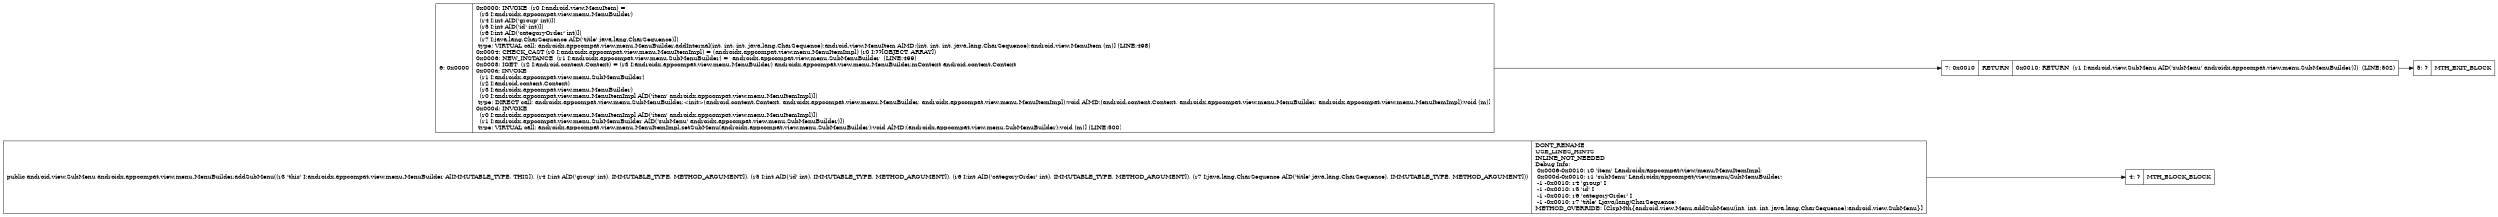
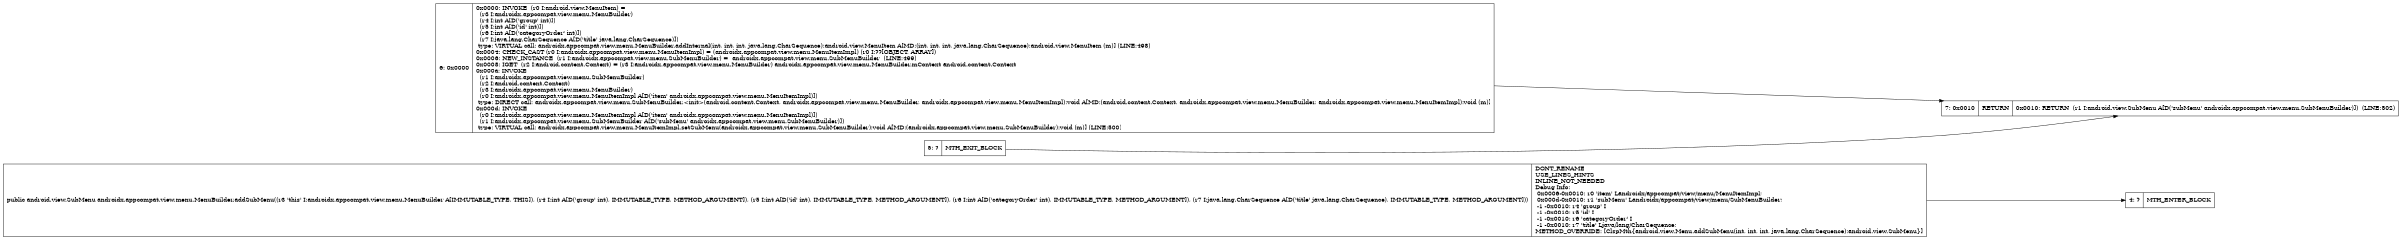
edge "7: 0x0010" -> "5: ?": reversed
node "4: ?": text "MTH_BLOCK_BLOCK" -> "MTH_ENTER_BLOCK"
